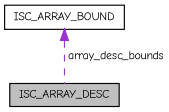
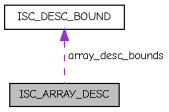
node "ISC_ARRAY_BOUND": label "ISC_ARRAY_BOUND" -> "ISC_DESC_BOUND"
